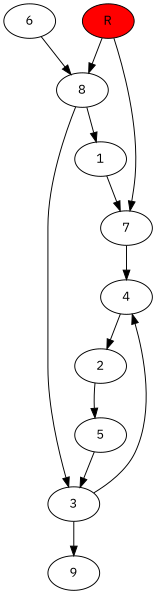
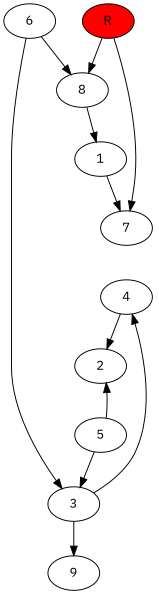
edge "7" -> "4": removed
edge "8" -> "3": now "6" -> "3"
edge "2" -> "5": reversed
